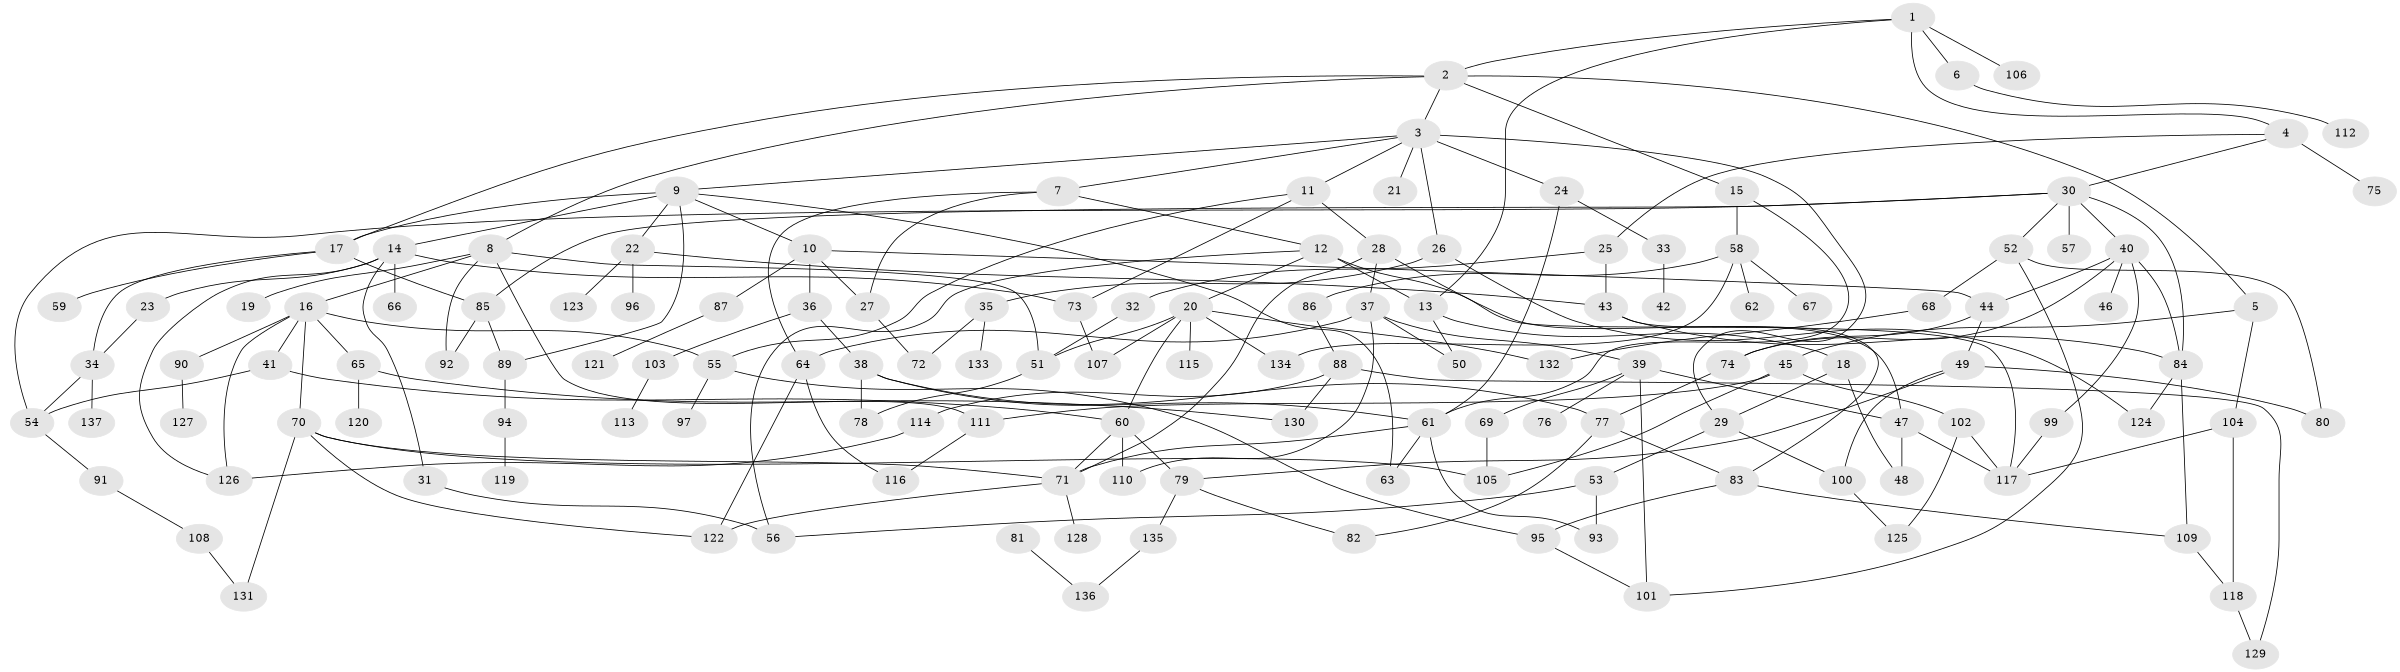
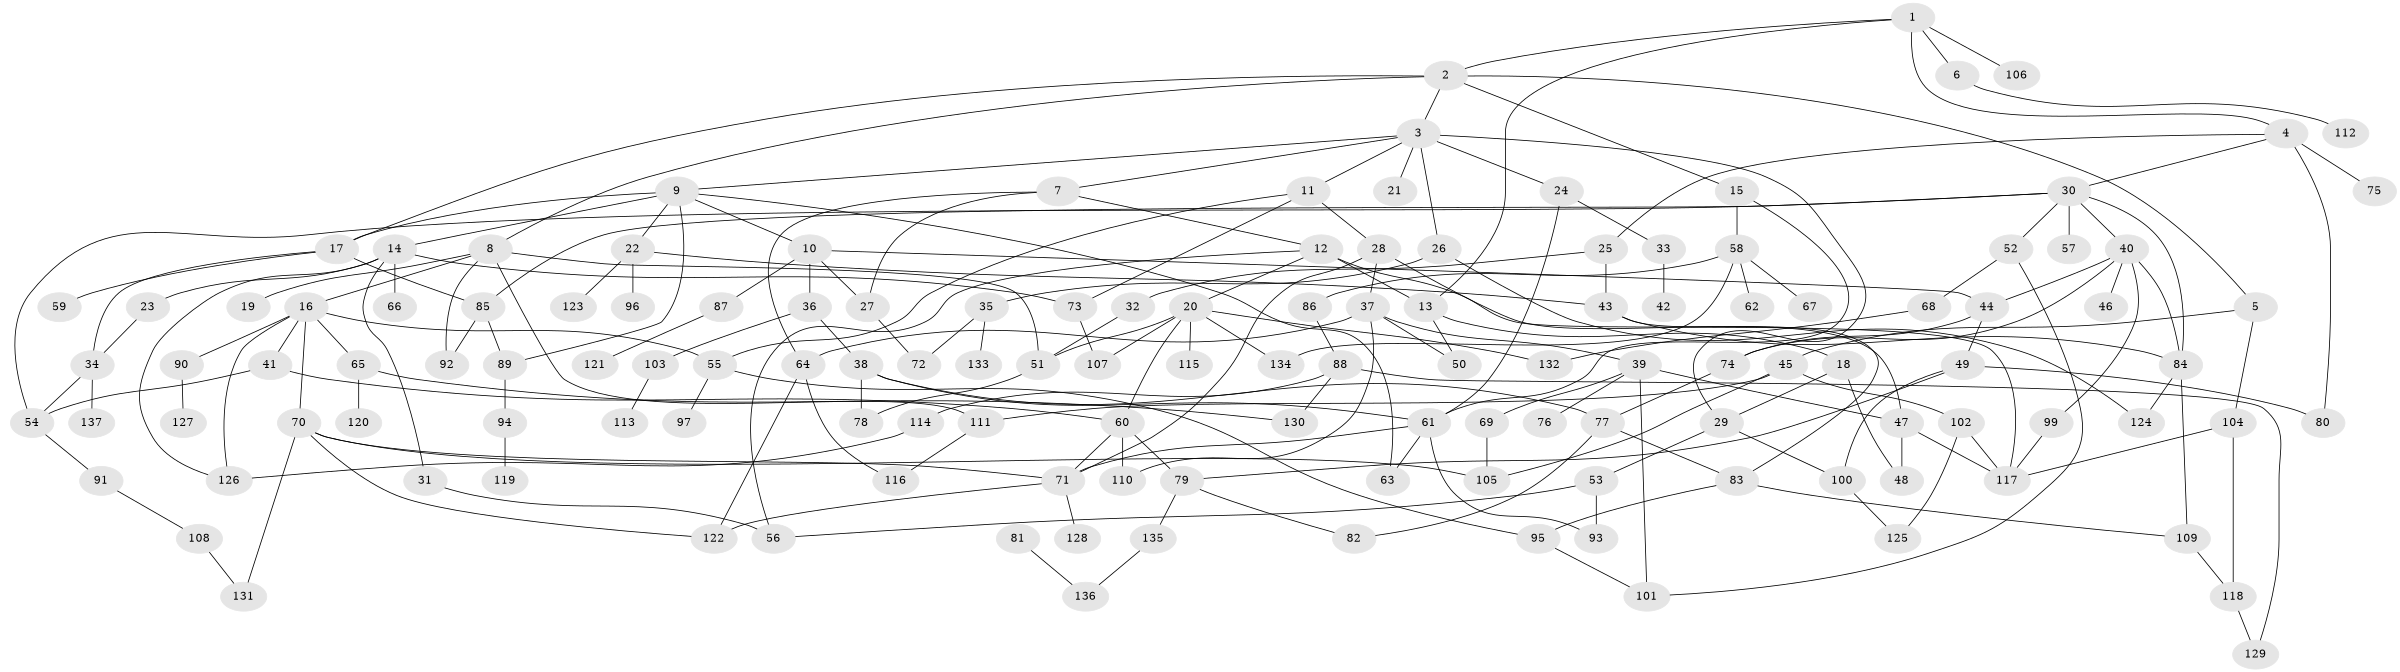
edge "52" -- "80": now "4" -- "80"
